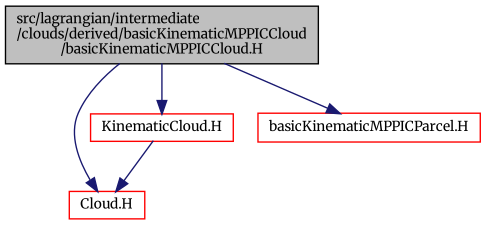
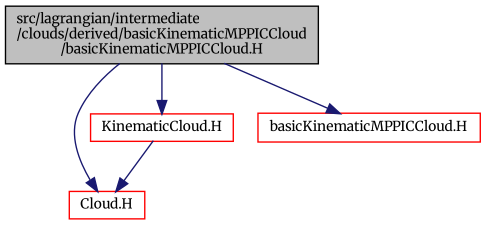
node "basicKinematicMPPICParcel.H": label "basicKinematicMPPICParcel.H" -> "basicKinematicMPPICCloud.H"
